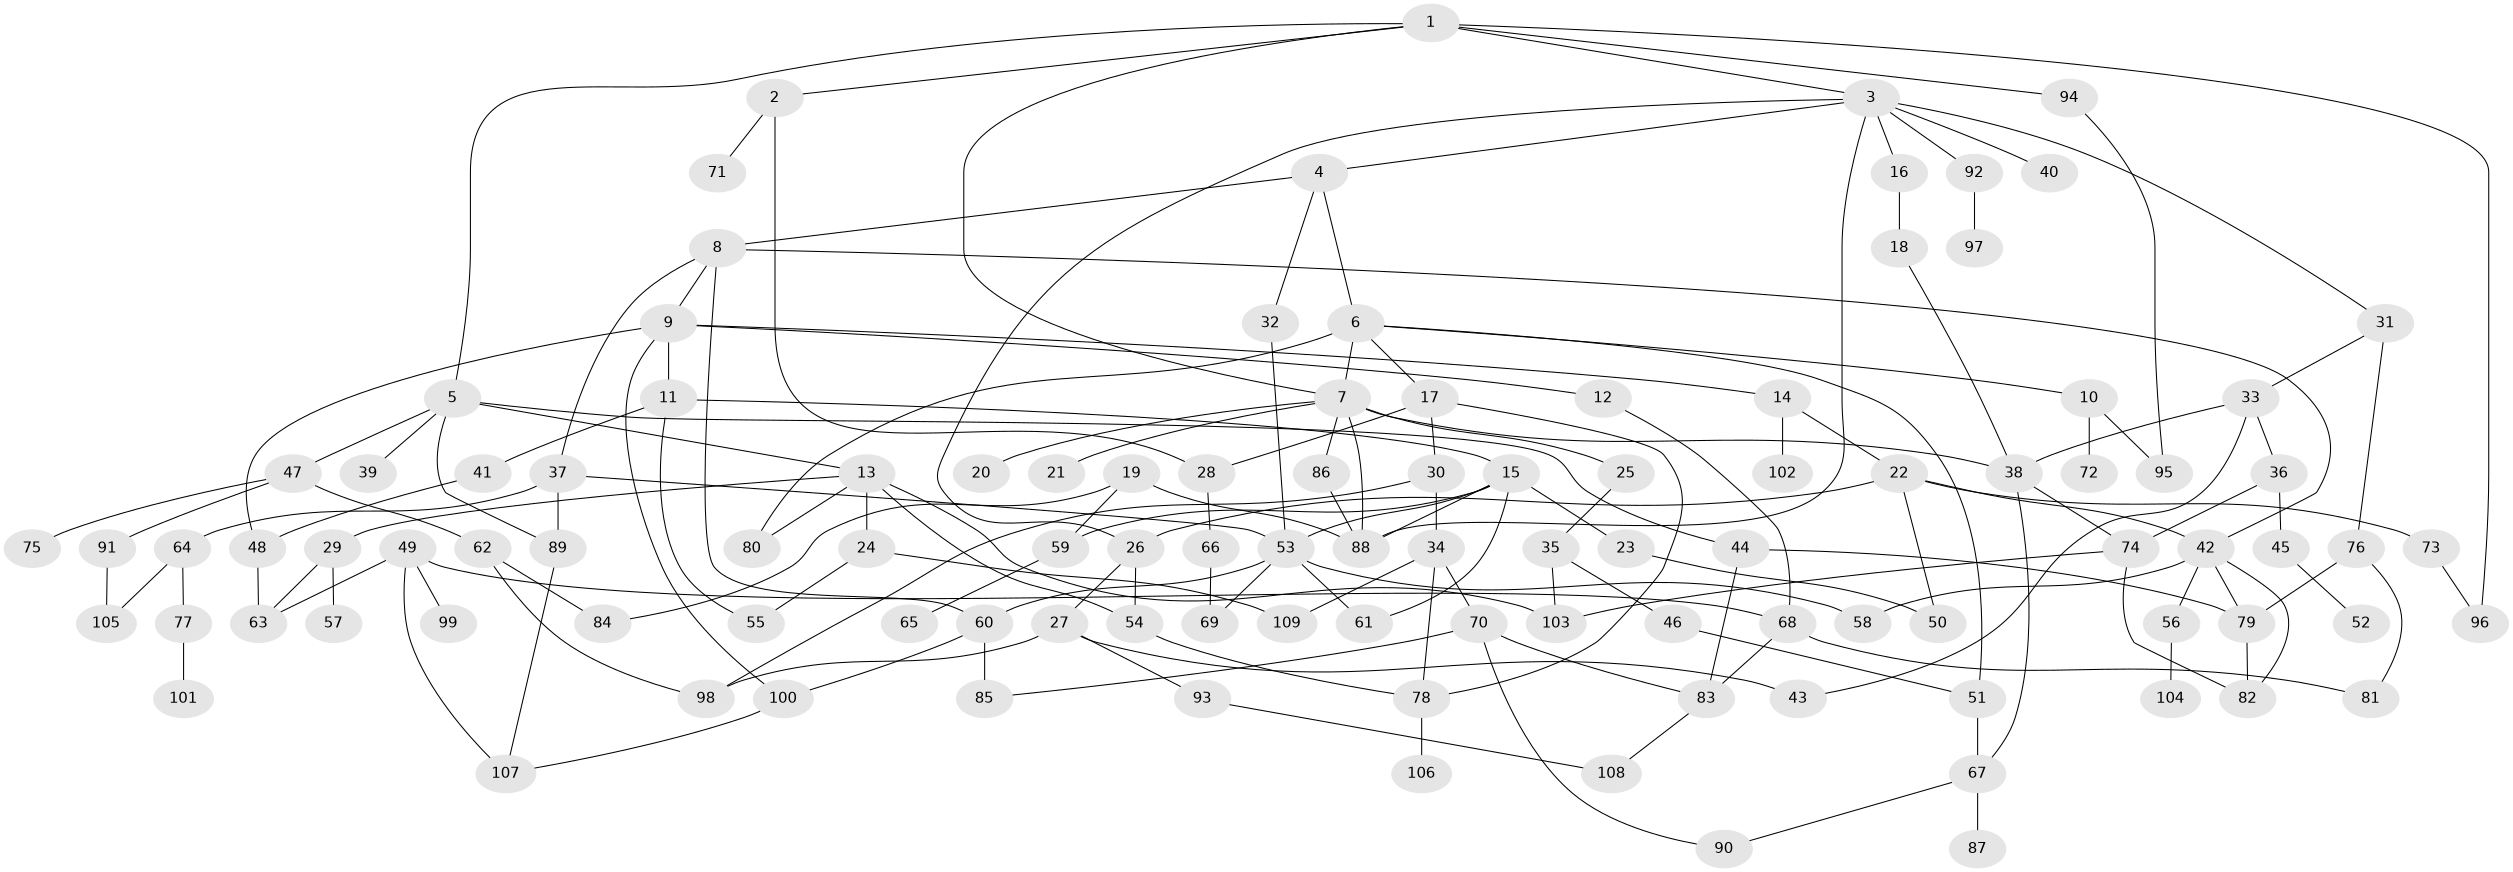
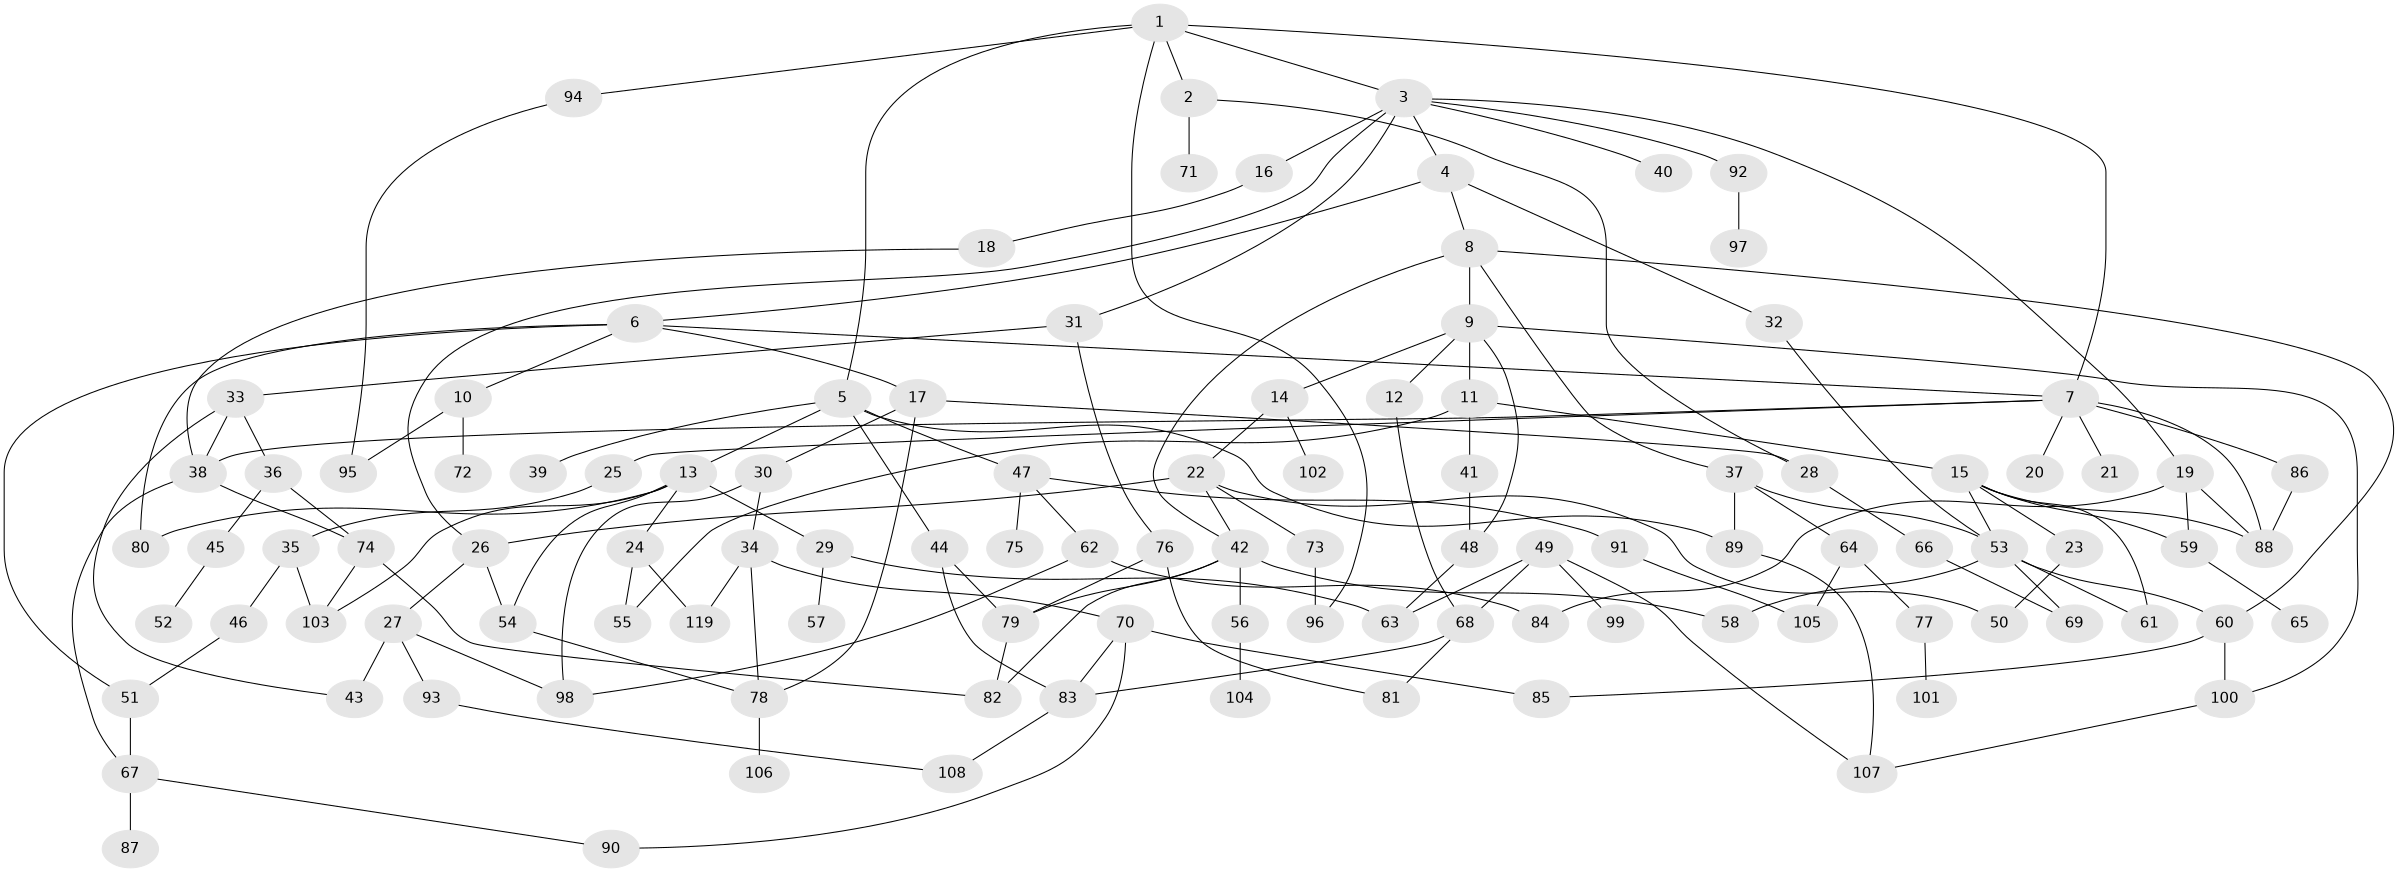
edge "3" -- "88": now "3" -- "19"
node "109": label "109" -> "119"
